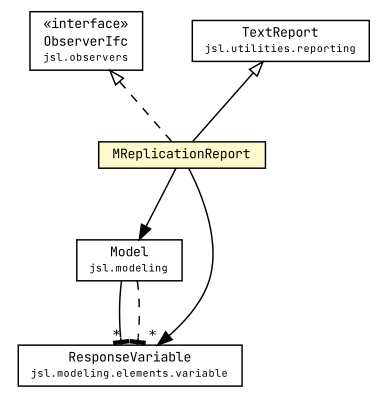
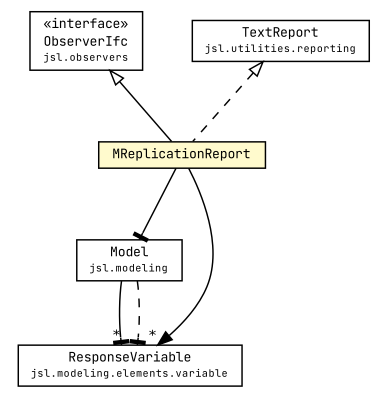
edge "MReplicationReport" -> "TextReport": style solid -> dashed
edge "MReplicationReport" -> "ObserverIfc": style dashed -> solid
edge "MReplicationReport" -> "Model": arrowhead normal -> tee
